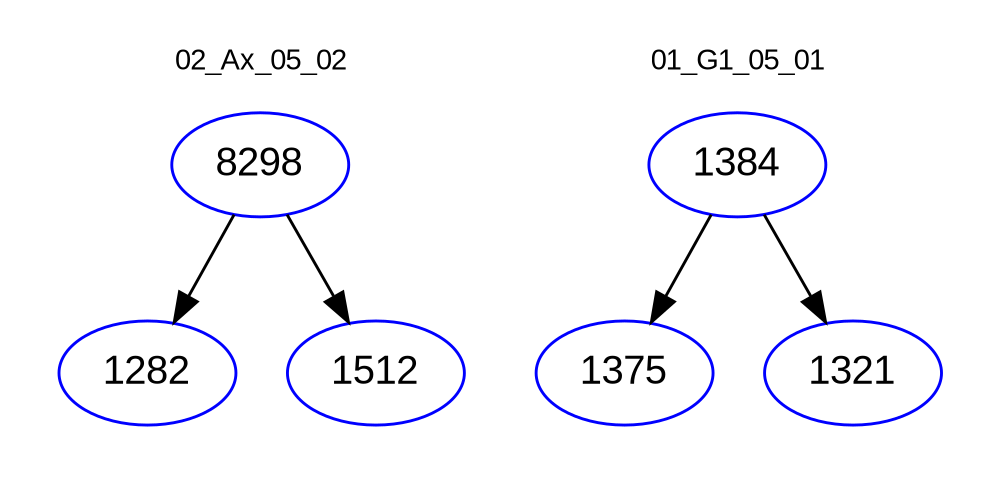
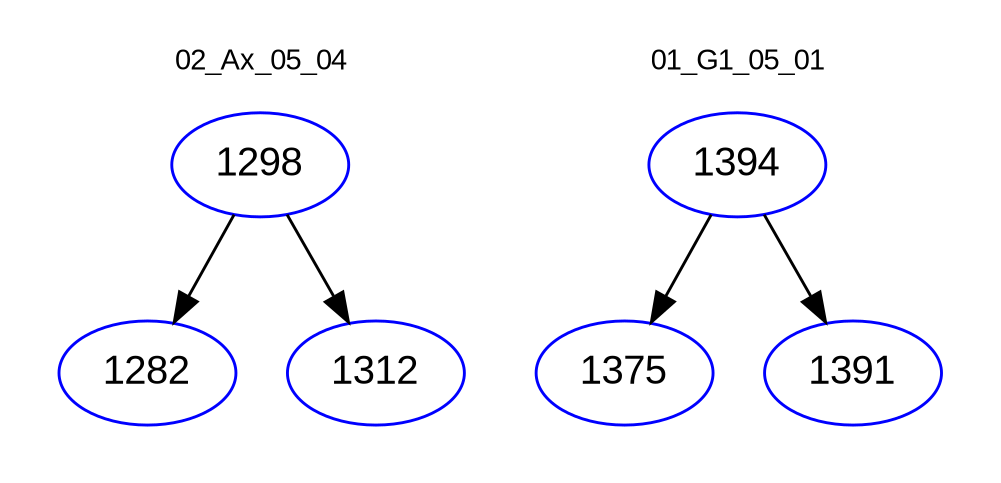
cluster "02_Ax_05_02": label "02_Ax_05_02" -> "02_Ax_05_04"
node "8298": label "8298" -> "1298"
node "1384": label "1384" -> "1394"
node "1512": label "1512" -> "1312"
node "1321": label "1321" -> "1391"
